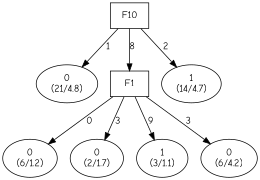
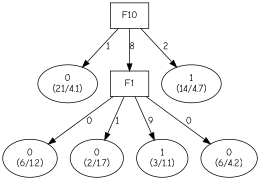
node "0 (21/4.8)": label "0 (21/4.8)" -> "0 (21/4.1)"
edge "F1" -> "0 (2/1.7)": label "3" -> "1"
edge "F1" -> "0 (6/4.2)": label "3" -> "0"
